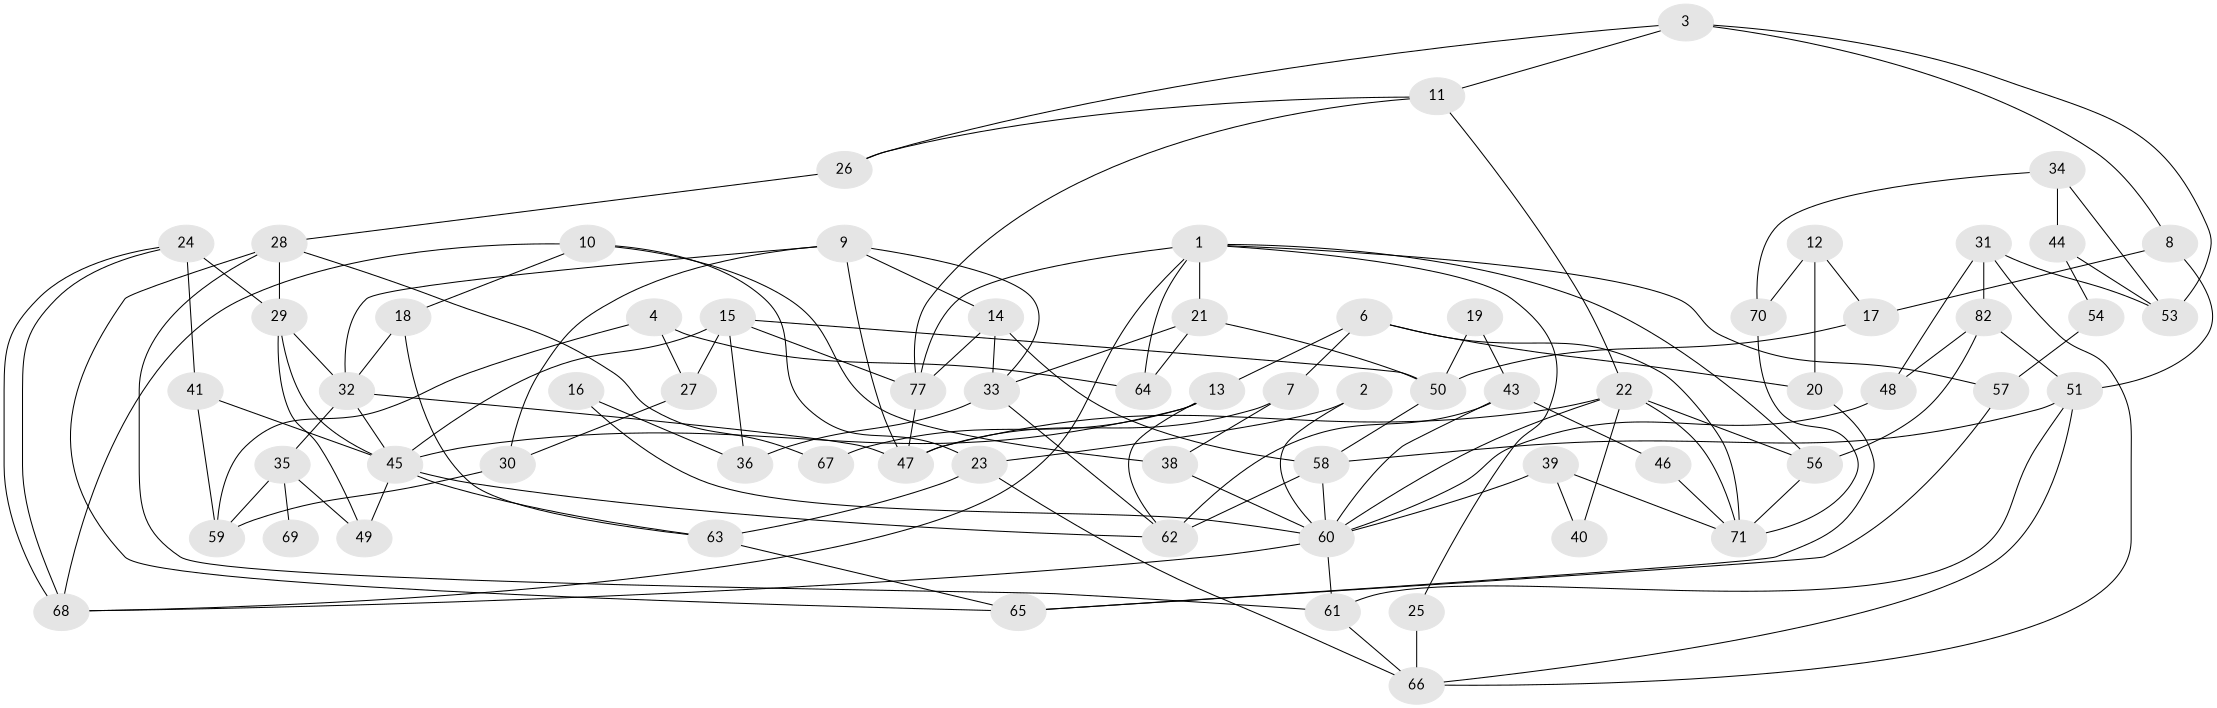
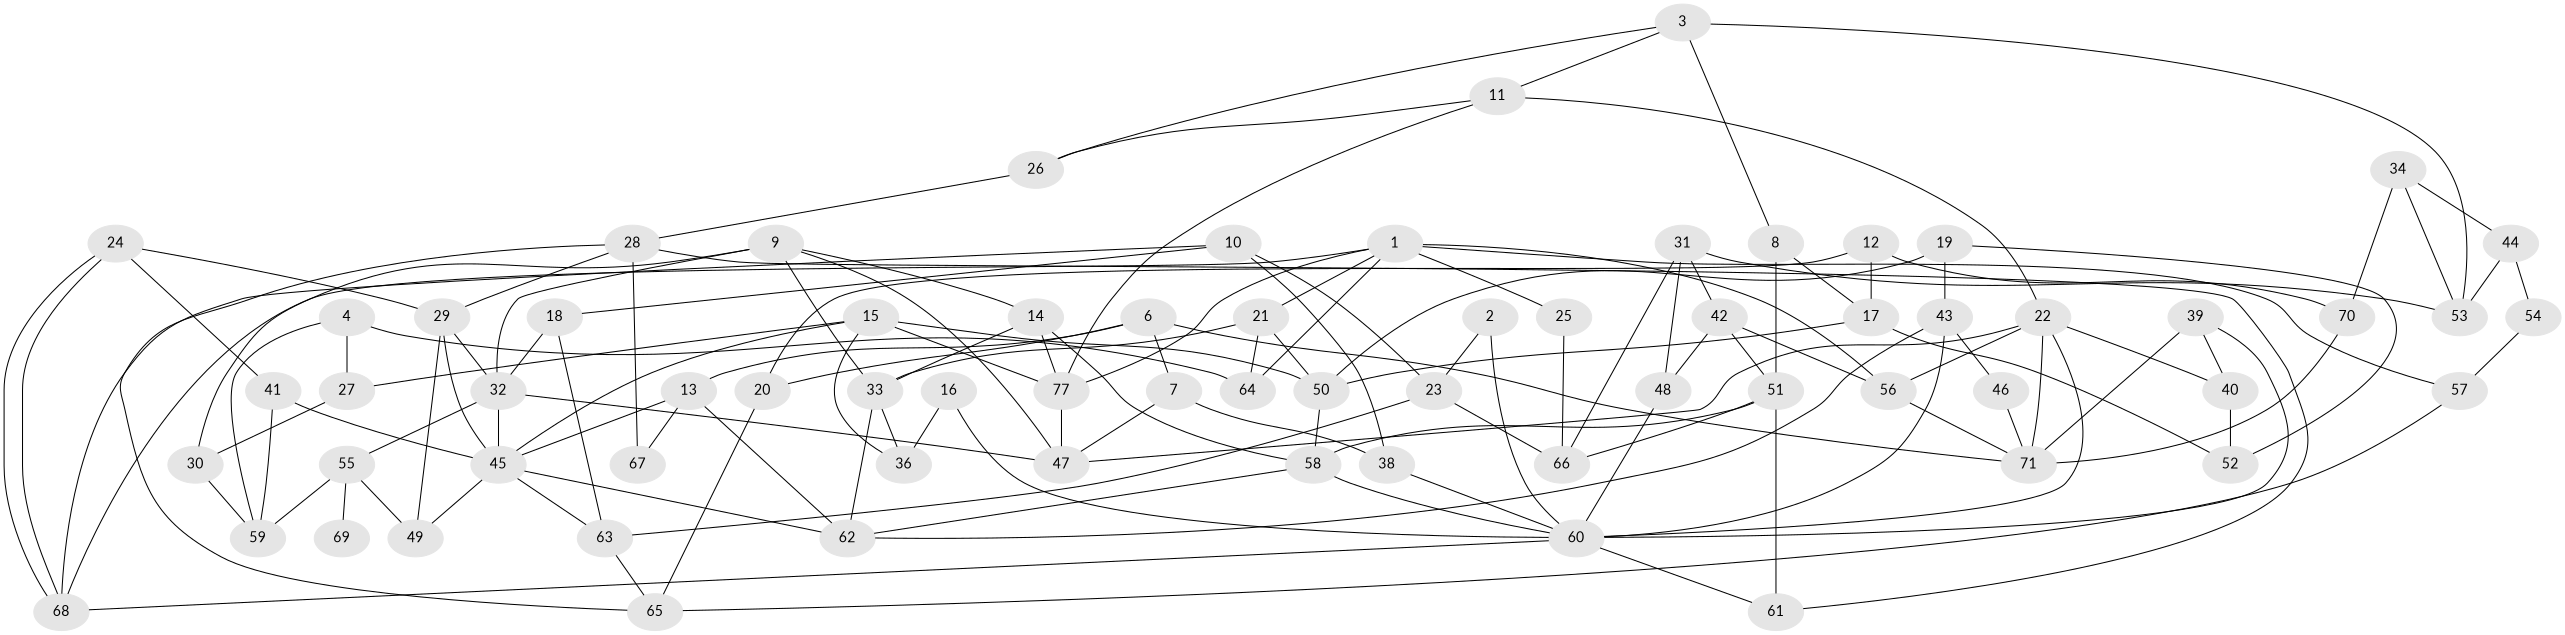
node "82": label "82" -> "42"
node "35": label "35" -> "55"
node "52": added
edge "61" -- "66": removed
